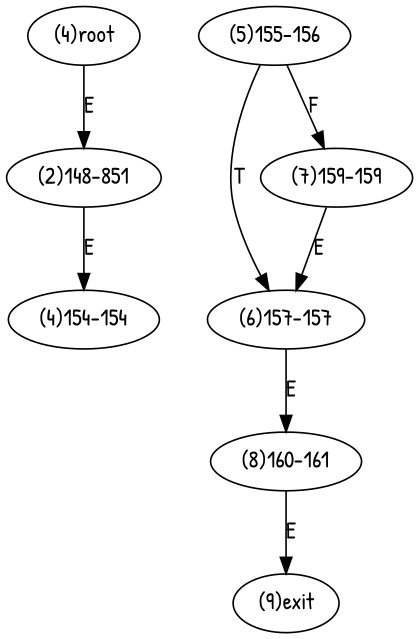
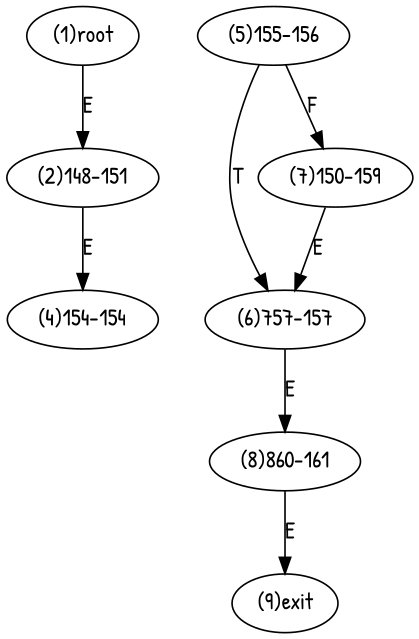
node "(4)root": label "(4)root" -> "(1)root"
node "(2)148-851": label "(2)148-851" -> "(2)148-151"
node "(7)159-159": label "(7)159-159" -> "(7)150-159"
node "(6)157-157": label "(6)157-157" -> "(6)757-157"
node "(8)160-161": label "(8)160-161" -> "(8)860-161"
